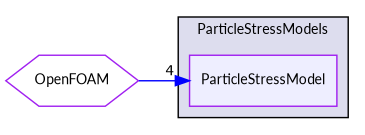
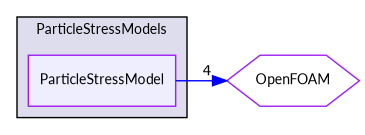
edge "OpenFOAM" -> "ParticleStressModel": reversed
